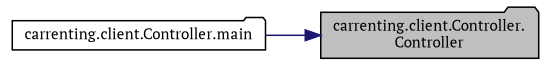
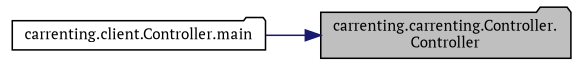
node "carrenting.client.Controller. Controller": label "carrenting.client.Controller. Controller" -> "carrenting.carrenting.Controller. Controller"
